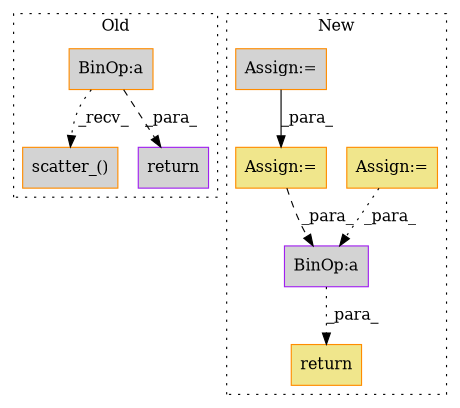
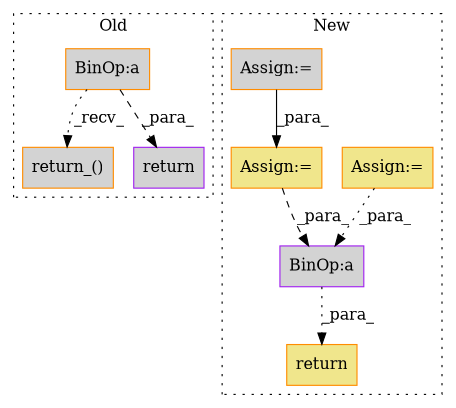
node "scatter_()": label "scatter_()" -> "return_()"
